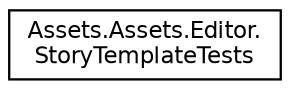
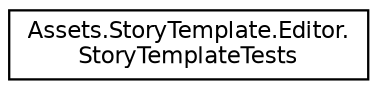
node "Assets.Assets.Editor. StoryTemplateTests": label "Assets.Assets.Editor. StoryTemplateTests" -> "Assets.StoryTemplate.Editor. StoryTemplateTests"
